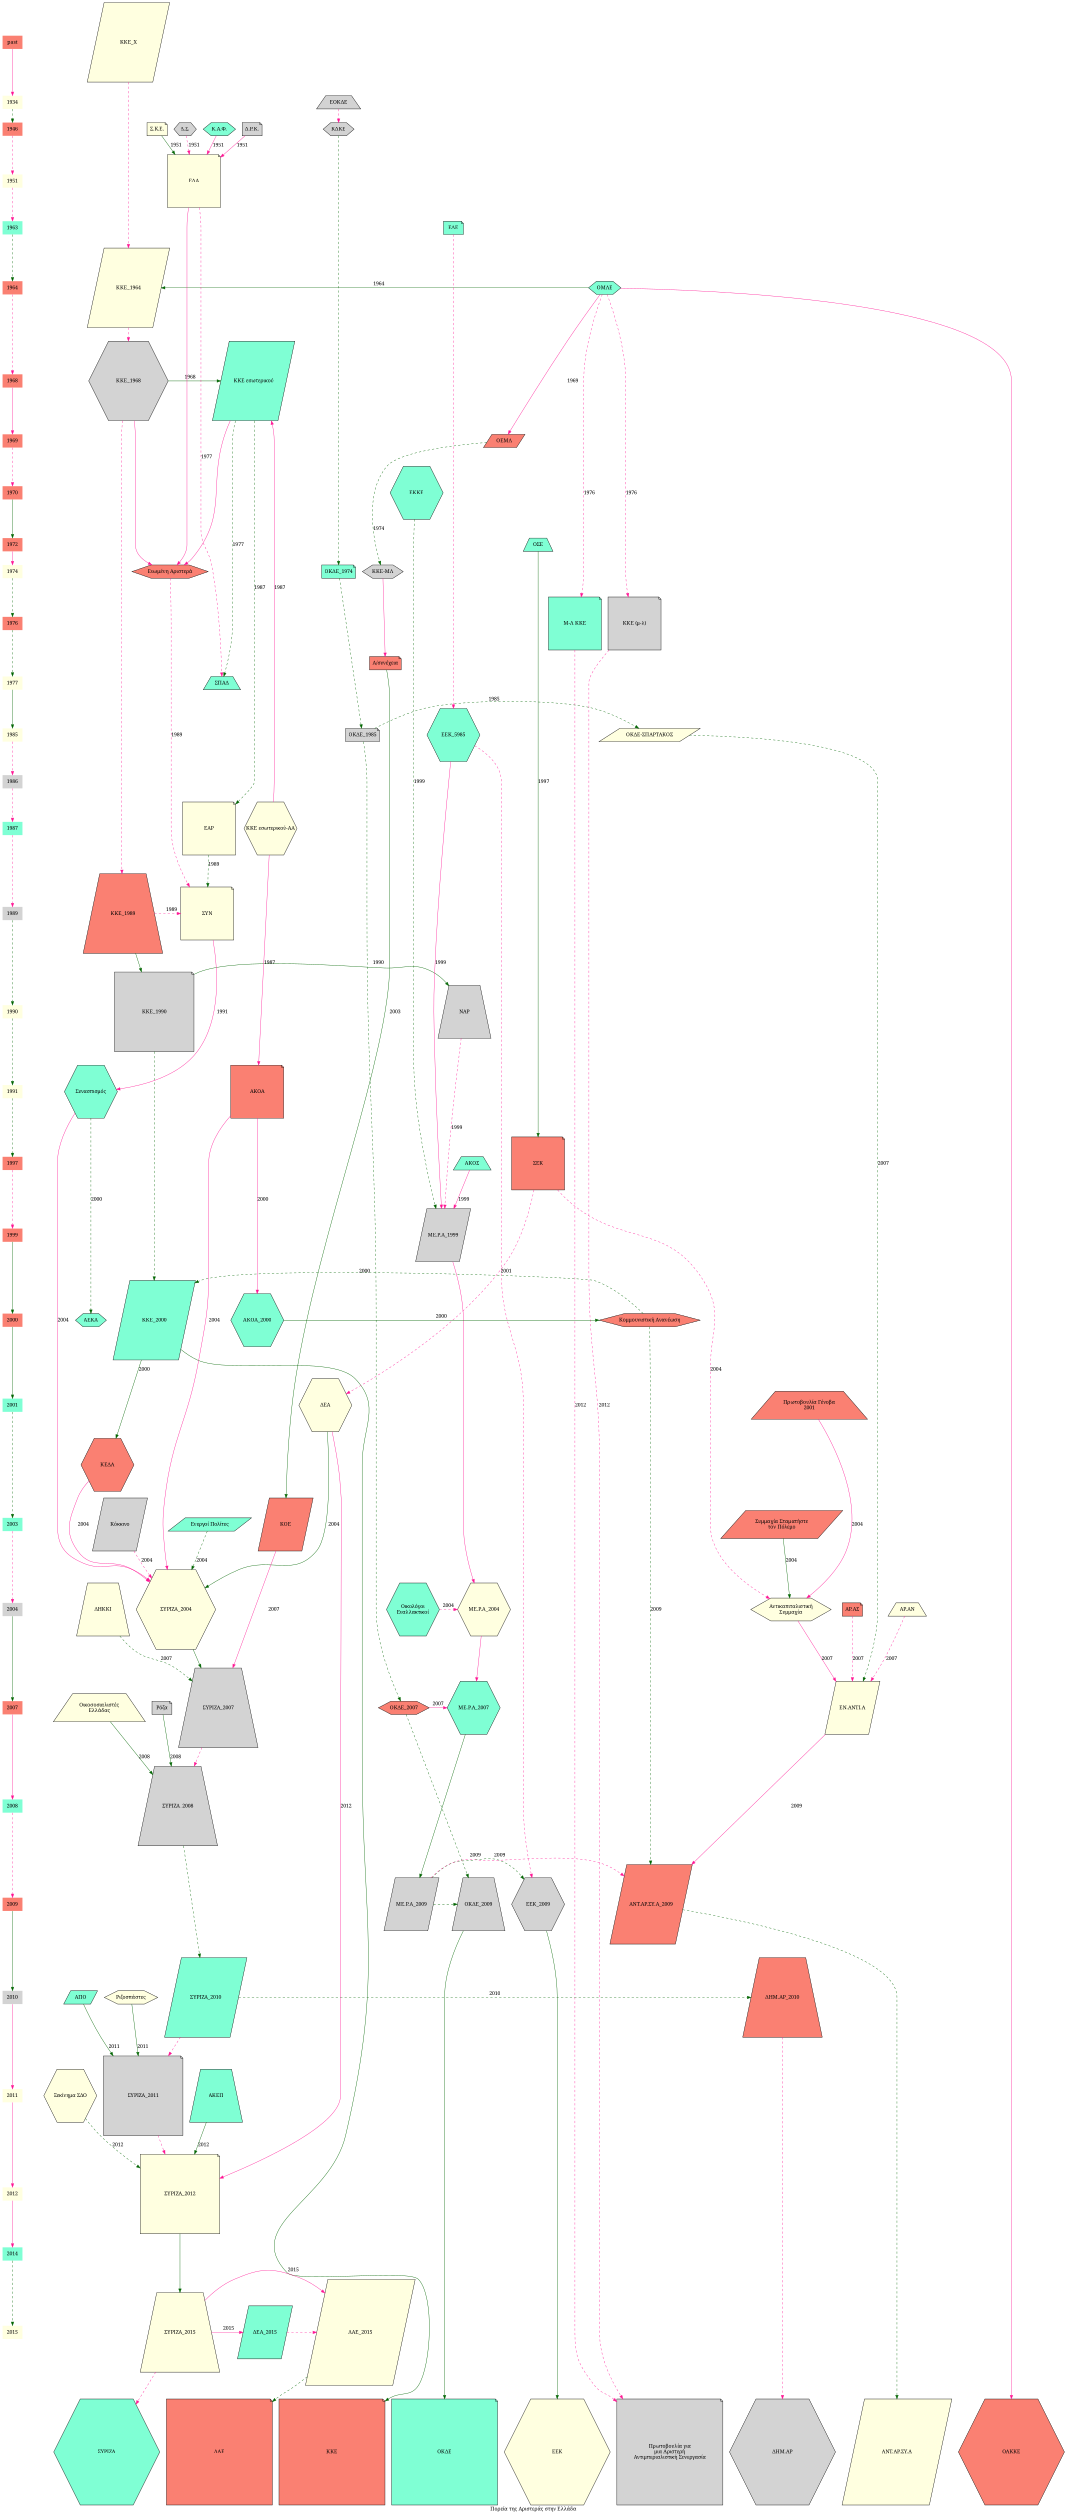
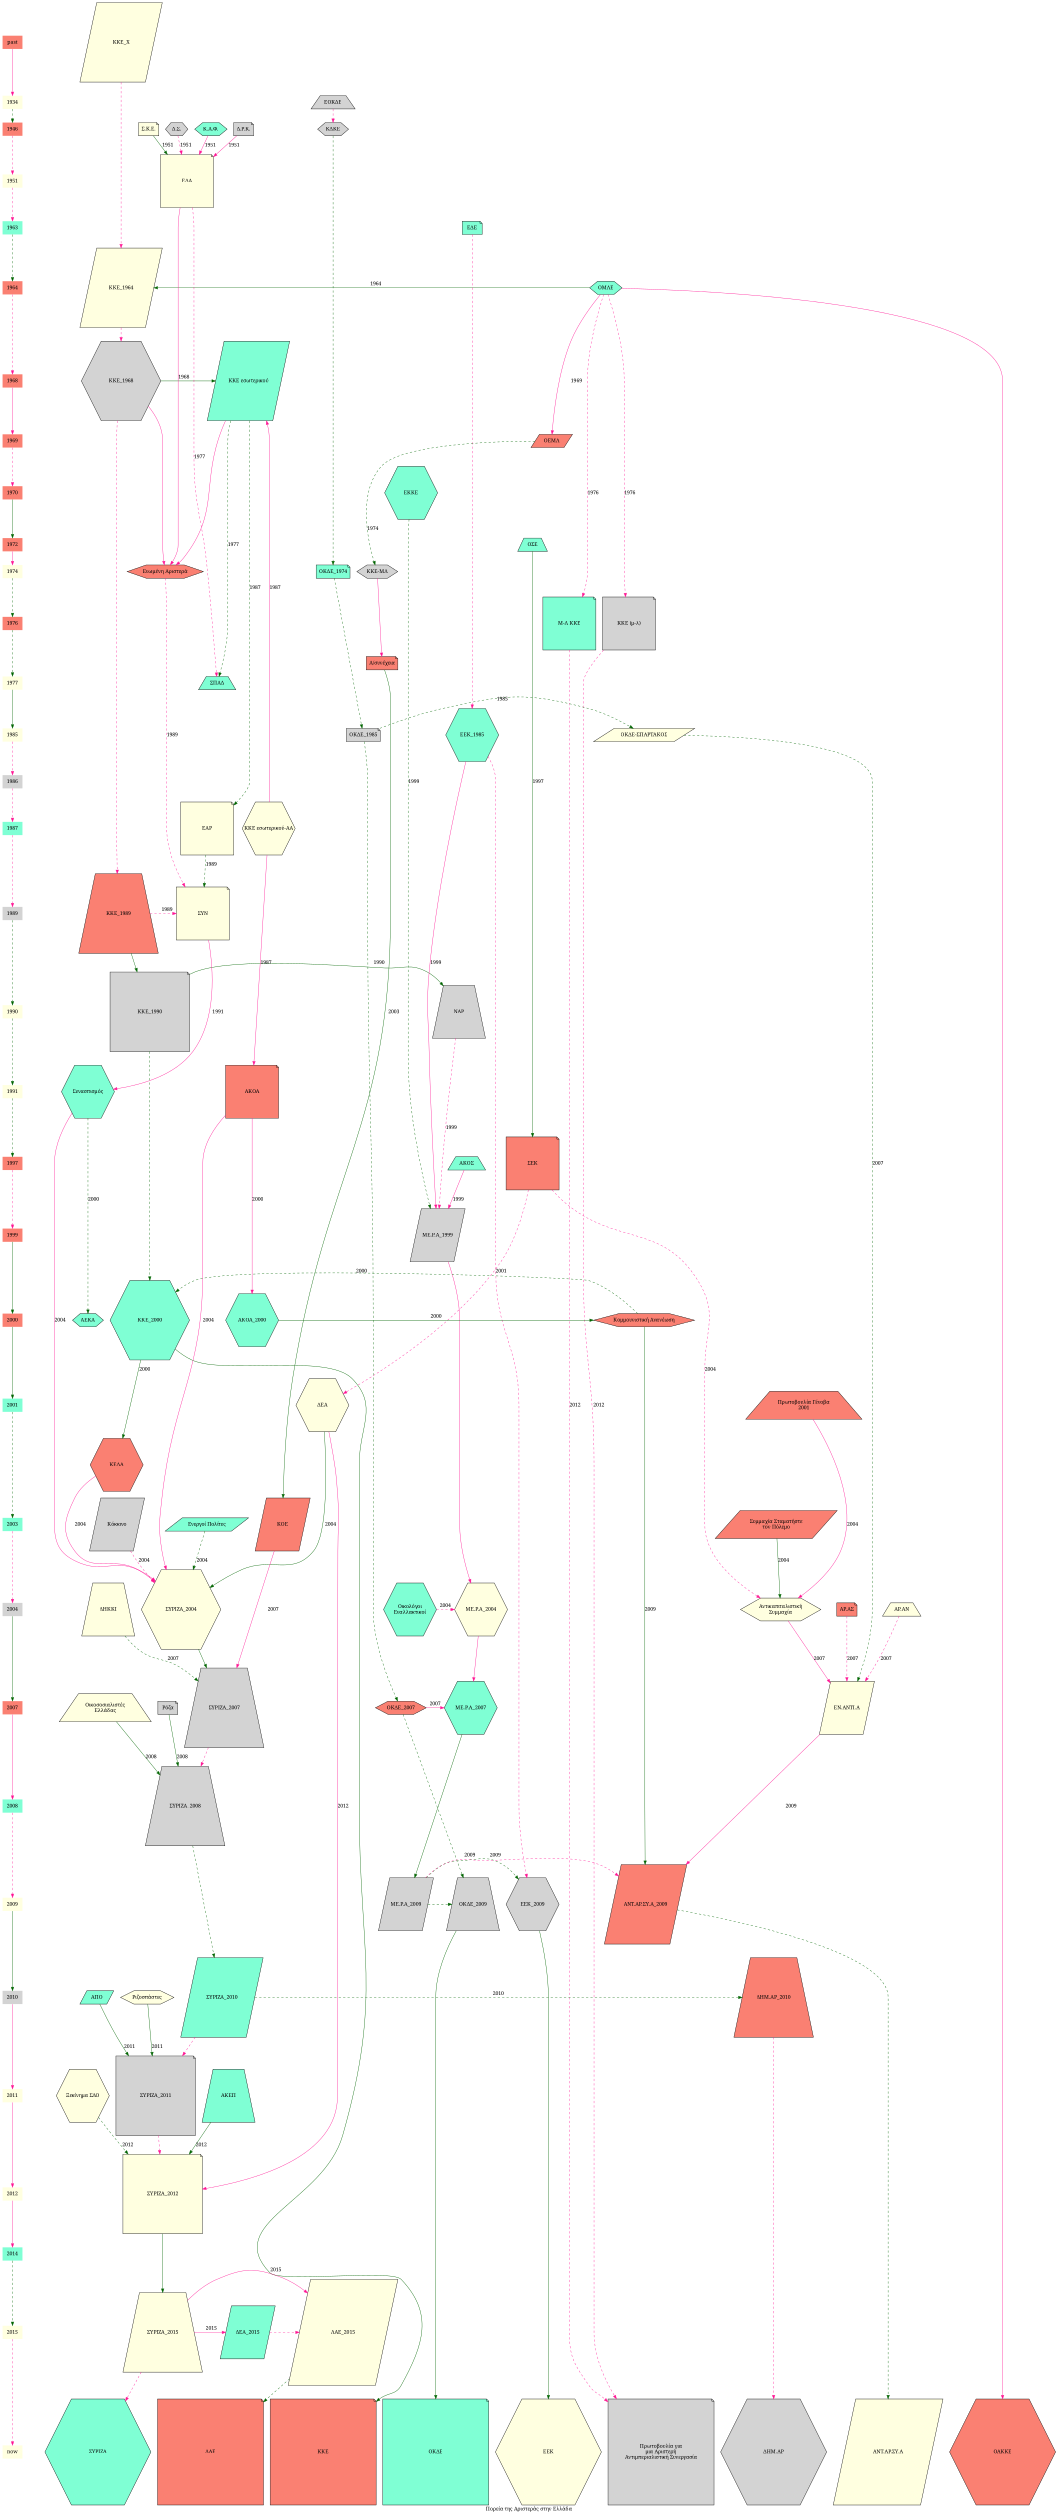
node "ΕΕΚ_5985": label "ΕΕΚ_5985" -> "ΕΕΚ_1985"
node "ΚΚΕ_2000": shape parallelogram -> hexagon
edge "Κομμουνιστική Ανανέωση" -> "ΑΝΤ.ΑΡ.ΣΥ.Α_2009": style dashed -> solid
node "2009": fillcolor salmon -> lightyellow
node "now": added
